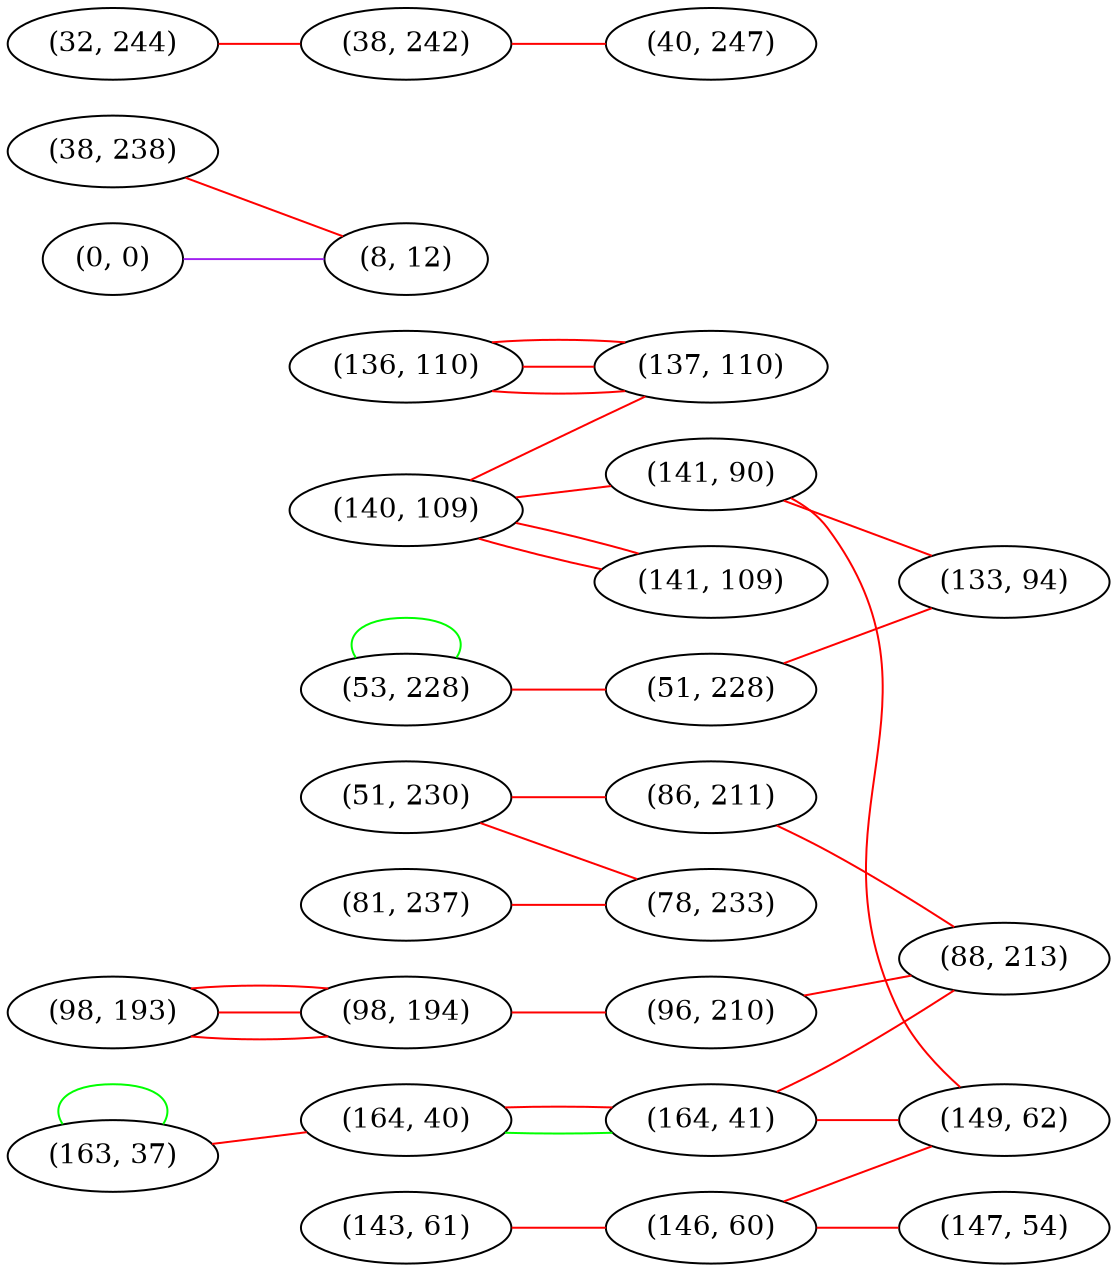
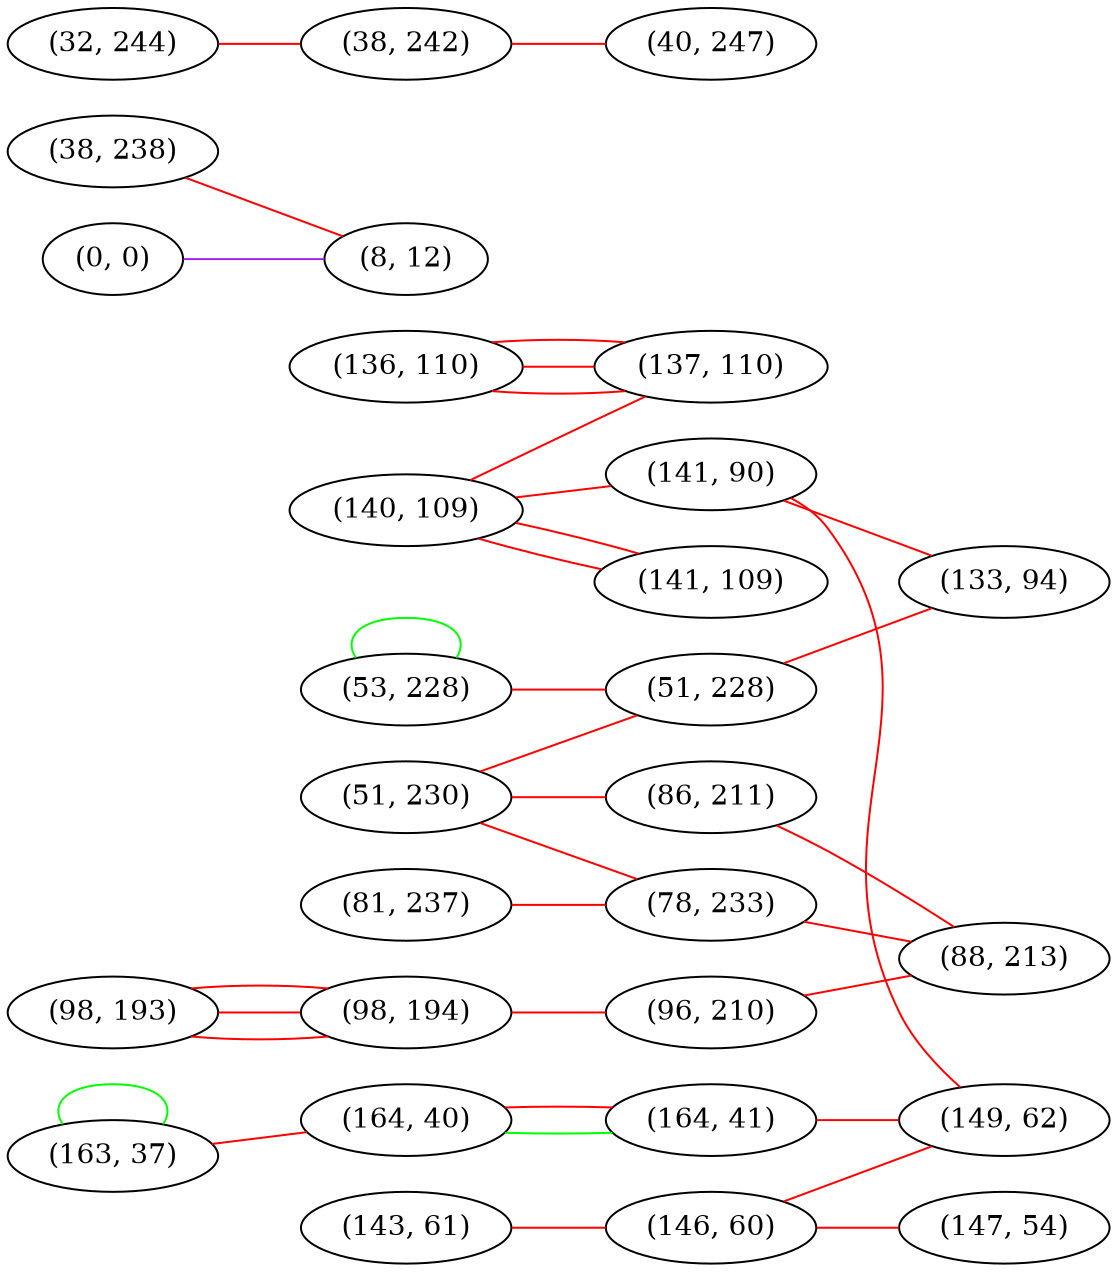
edge "(51, 228)" -- "(51, 230)": added
edge "(88, 213)" -- "(164, 41)": now "(88, 213)" -- "(78, 233)"
